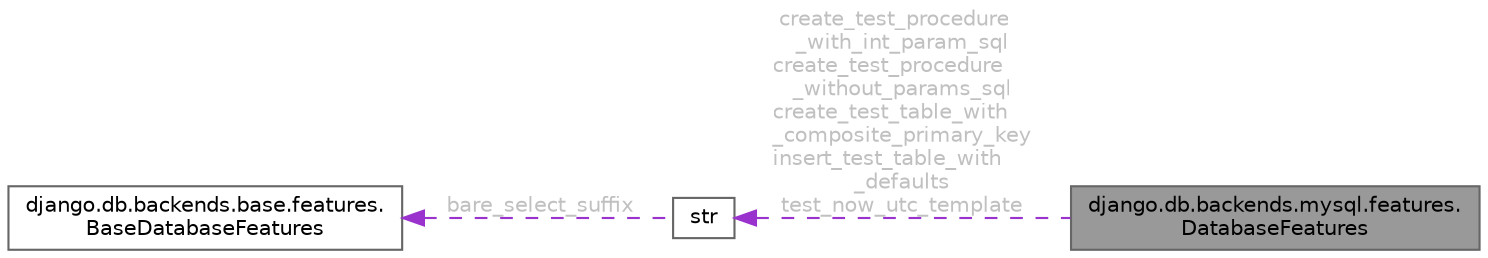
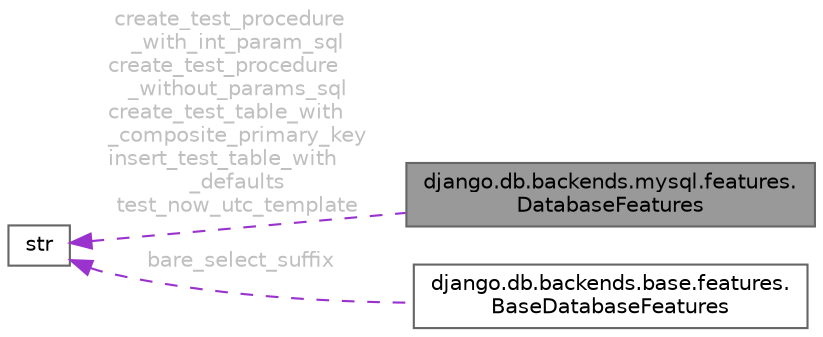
edge "str" -> "django.db.backends.base.features. BaseDatabaseFeatures": reversed
